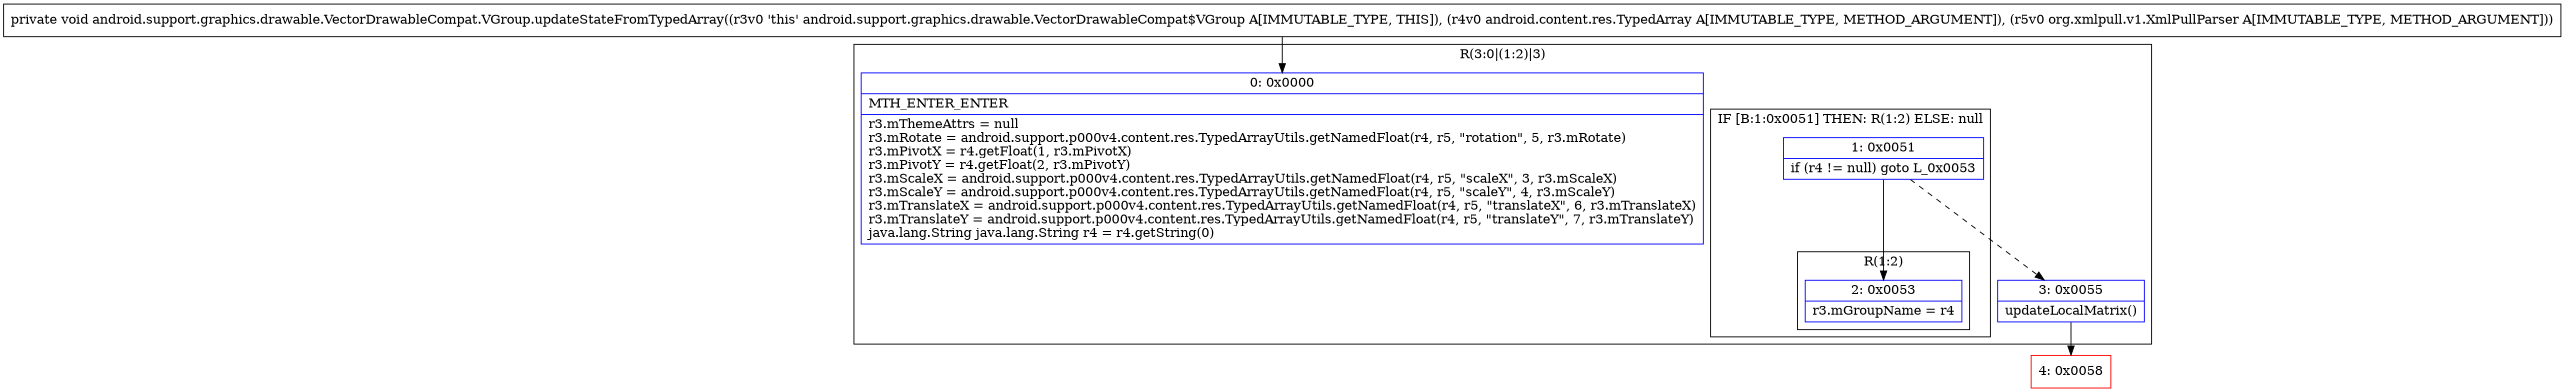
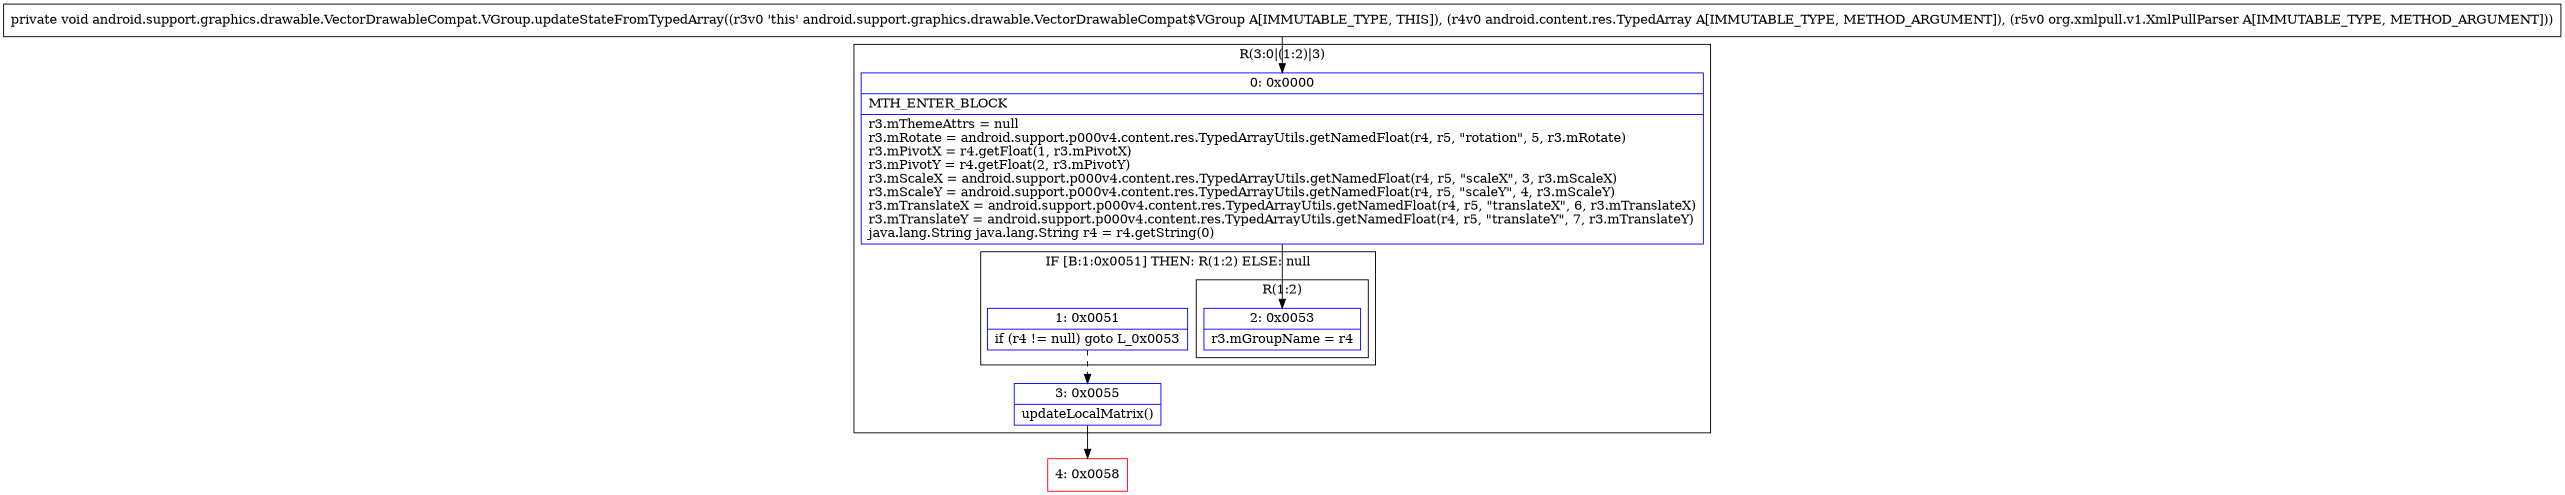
node "0: 0x0000": text "MTH_ENTER_ENTER" -> "MTH_ENTER_BLOCK"
edge "1: 0x0051" -> "2: 0x0053": now "0: 0x0000" -> "2: 0x0053"
